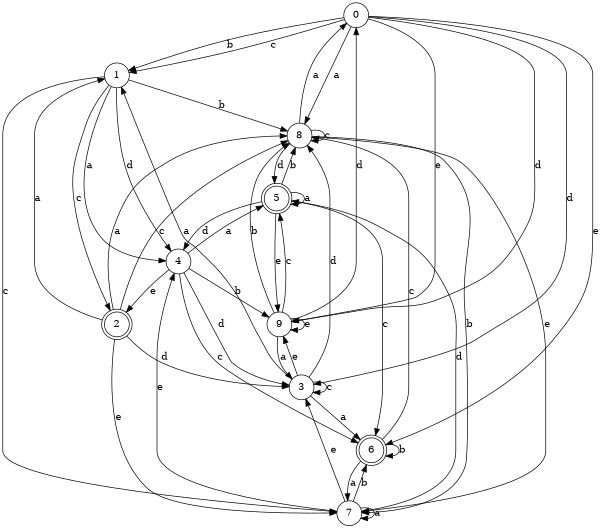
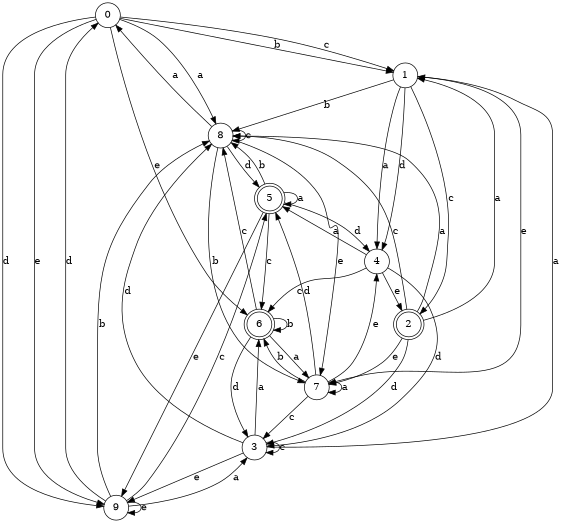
edge "0" -> "3": now "6" -> "3"
edge "4" -> "9": removed, label "b"
edge "1" -> "7": label "c" -> "e"
edge "7" -> "3": label "e" -> "c"
